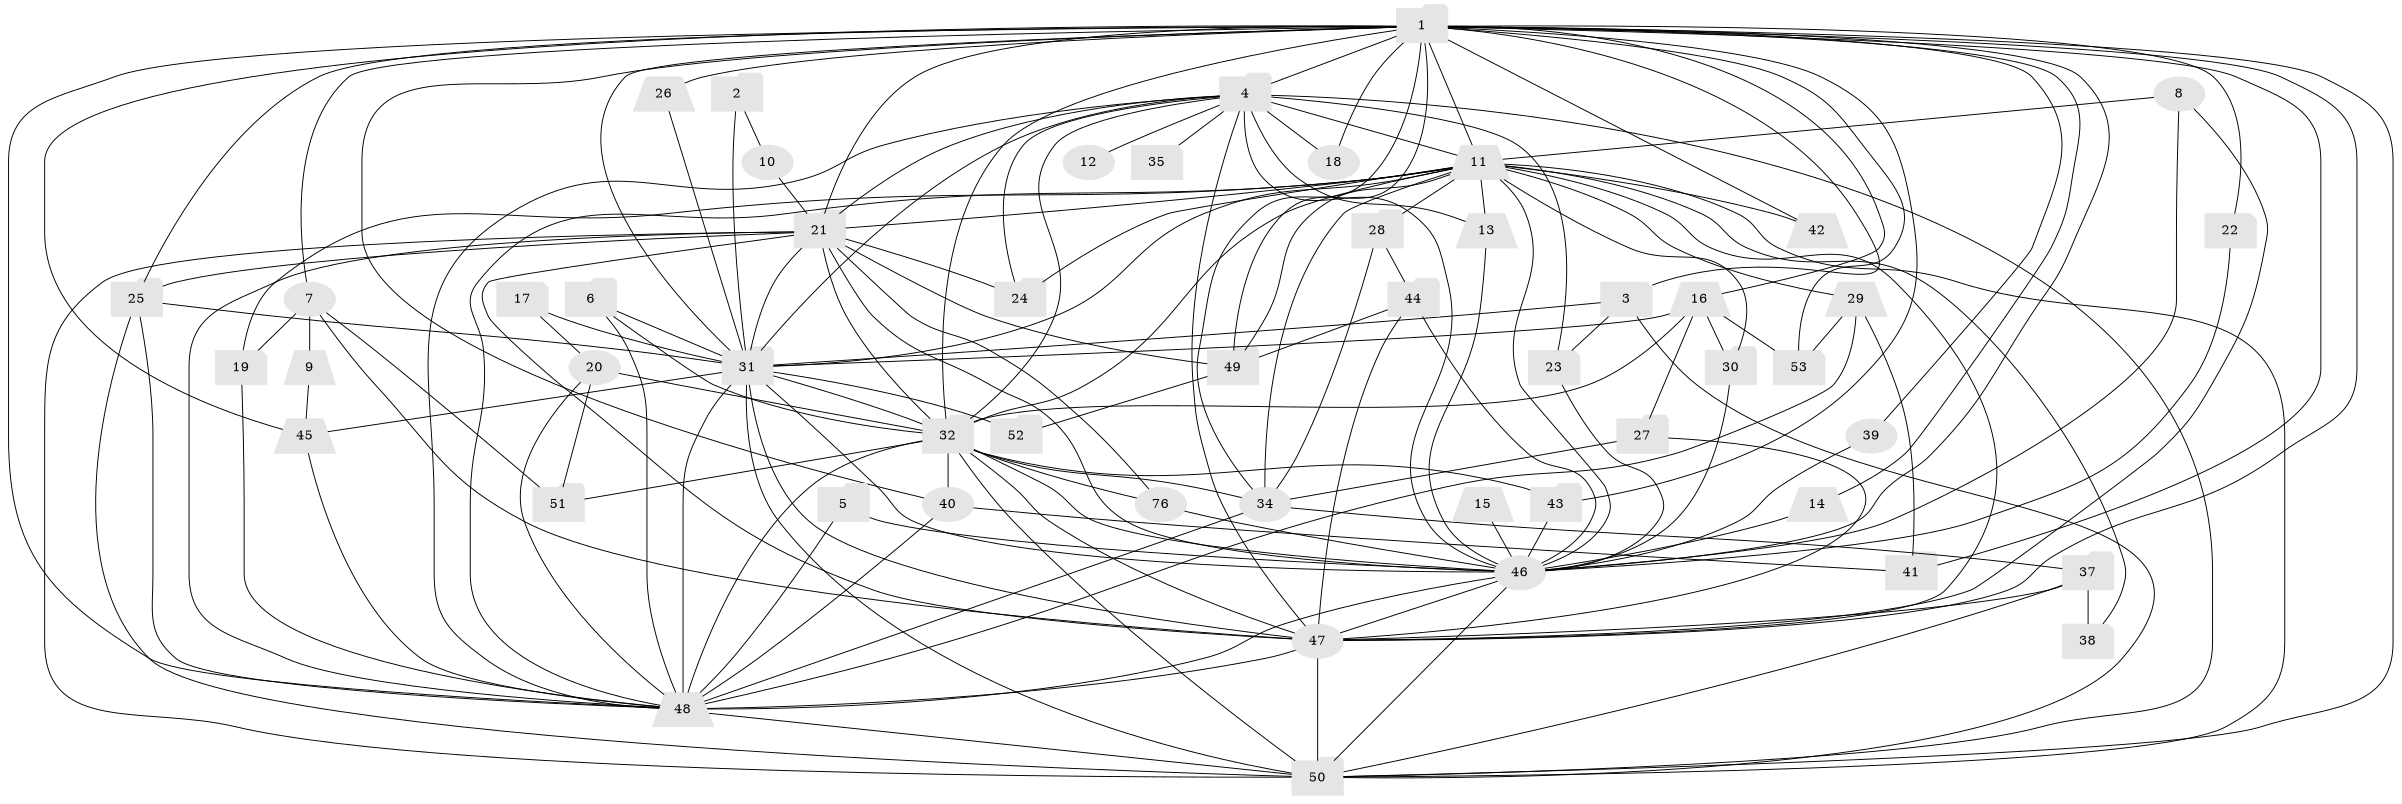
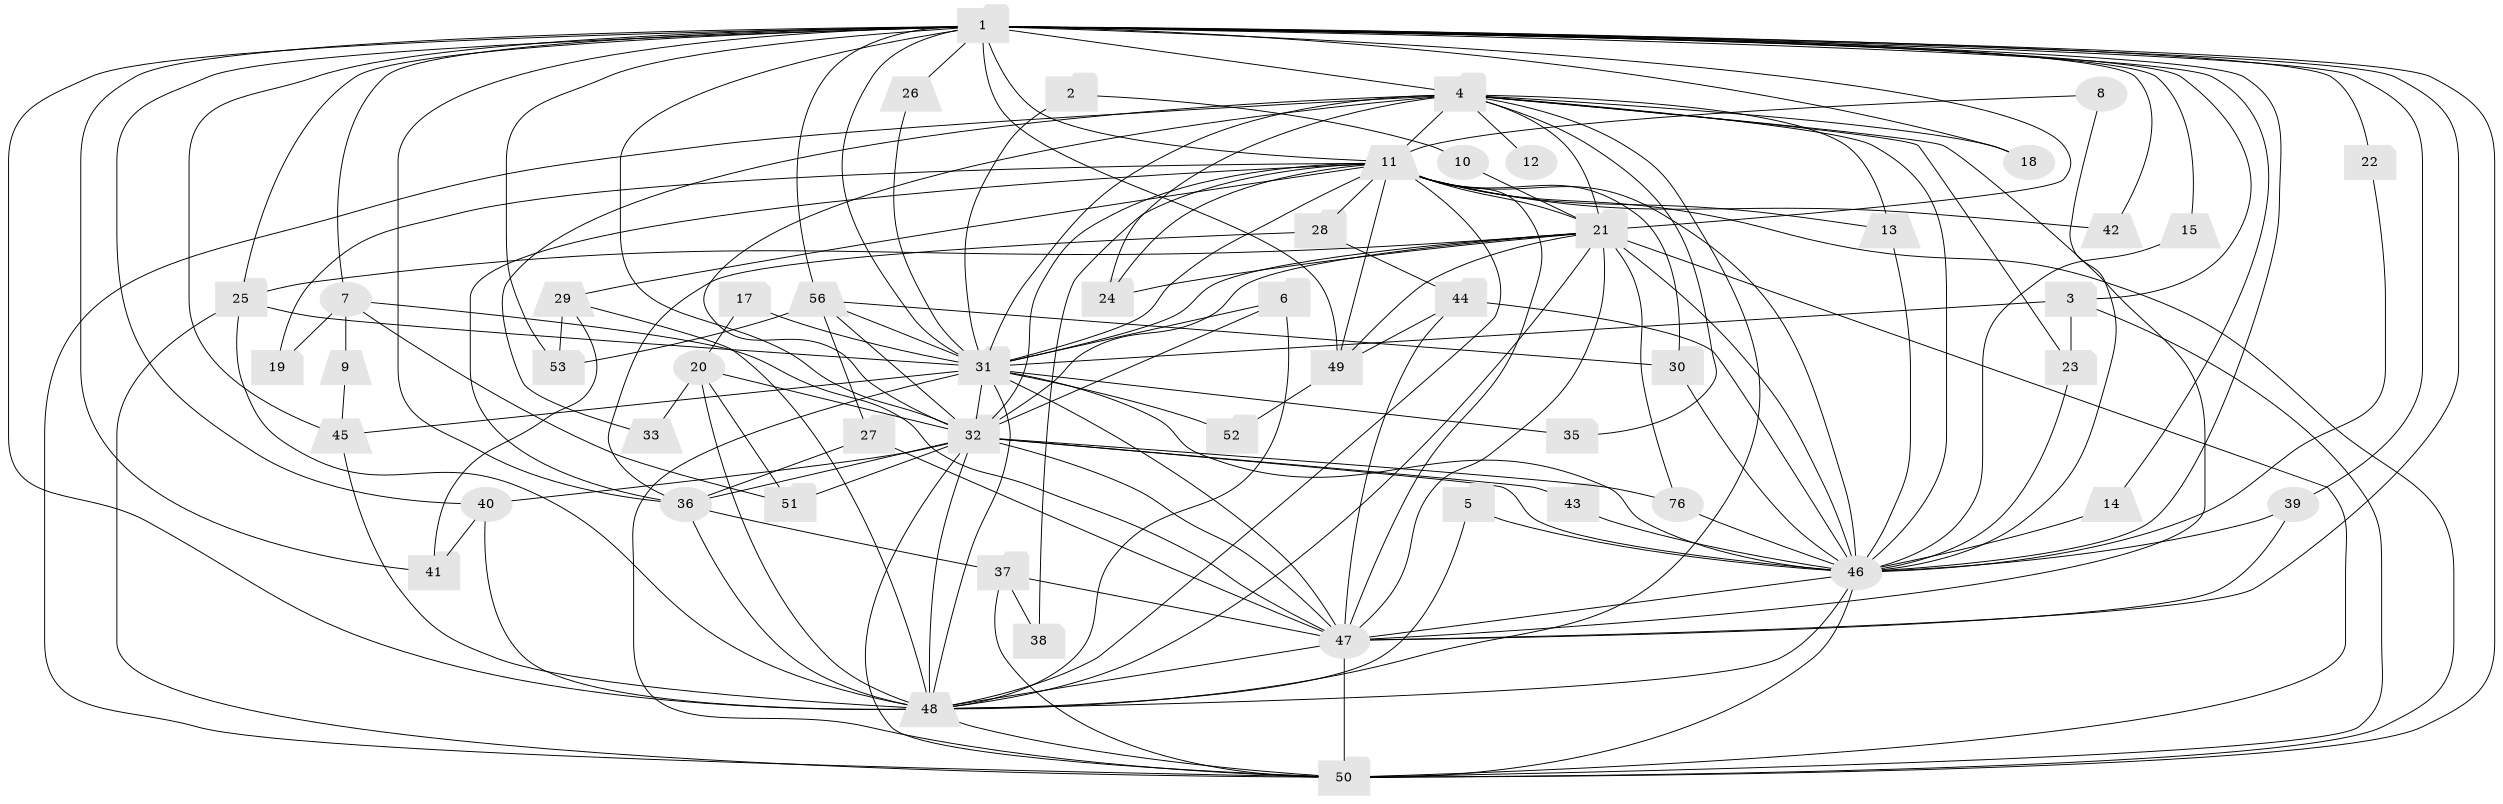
edge "1" -- "43": now "1" -- "15"
node "16": label "16" -> "56"
edge "31" -- "35": added
node "33": added
node "34": label "34" -> "36"
edge "8" -- "47": now "39" -- "47"
edge "19" -- "48": removed
